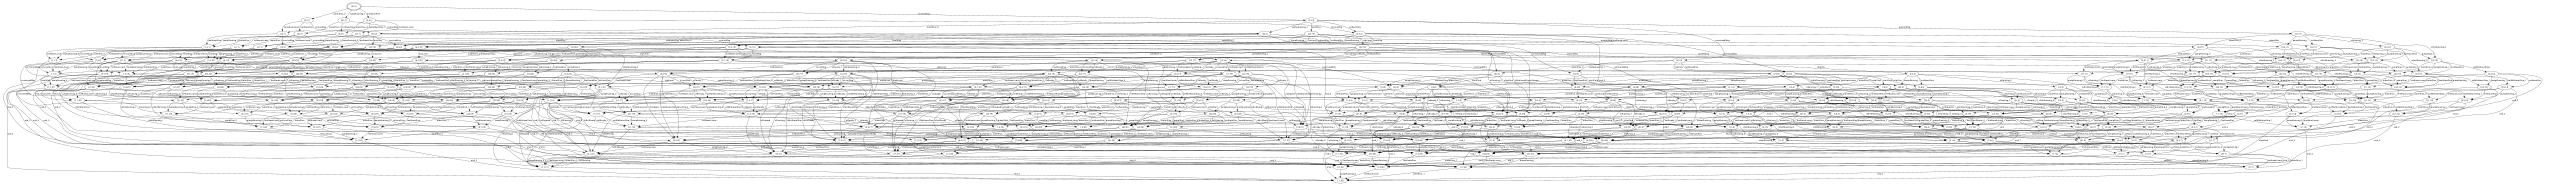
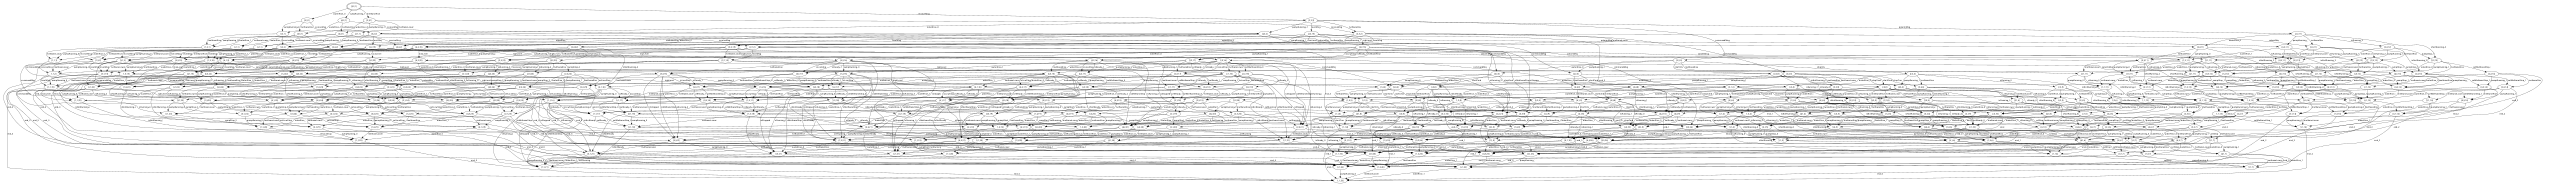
edge "(3,2,25)" -> "(1,2,25)": removed, label "pumpRunning_0"
edge "(3,1,14)" -> "(3,1,26)": label "stopCmd" -> "end_2"
edge "(1,1,9)" -> "(1,1,10)": label "setReady_0" -> "stopCmd"
